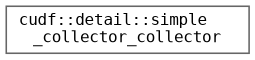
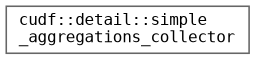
node "cudf::detail::simple _collector_collector": label "cudf::detail::simple _collector_collector" -> "cudf::detail::simple _aggregations_collector"
